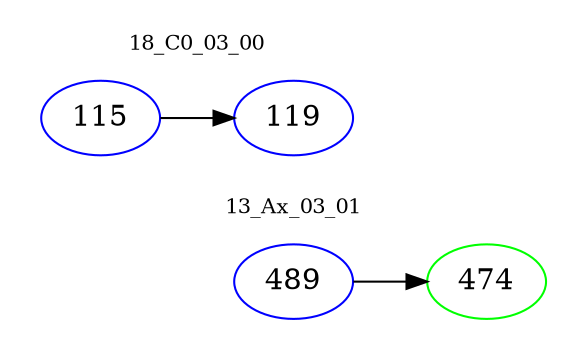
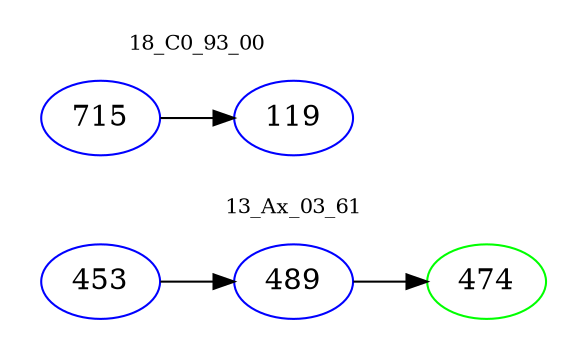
cluster "18_C0_03_00": label "18_C0_03_00" -> "18_C0_93_00"
node "115": label "115" -> "715"
cluster "13_Ax_03_01": label "13_Ax_03_01" -> "13_Ax_03_61"
node "453": added
